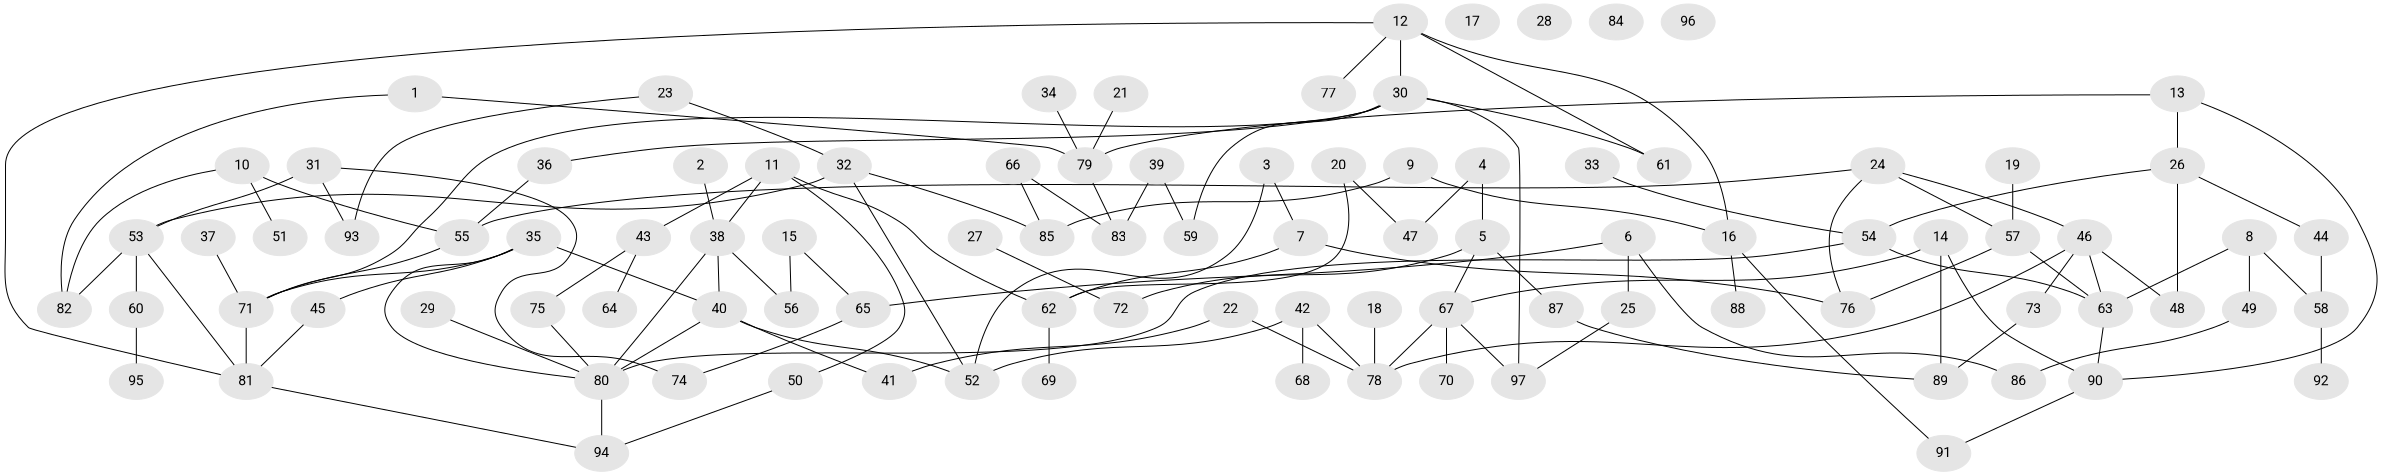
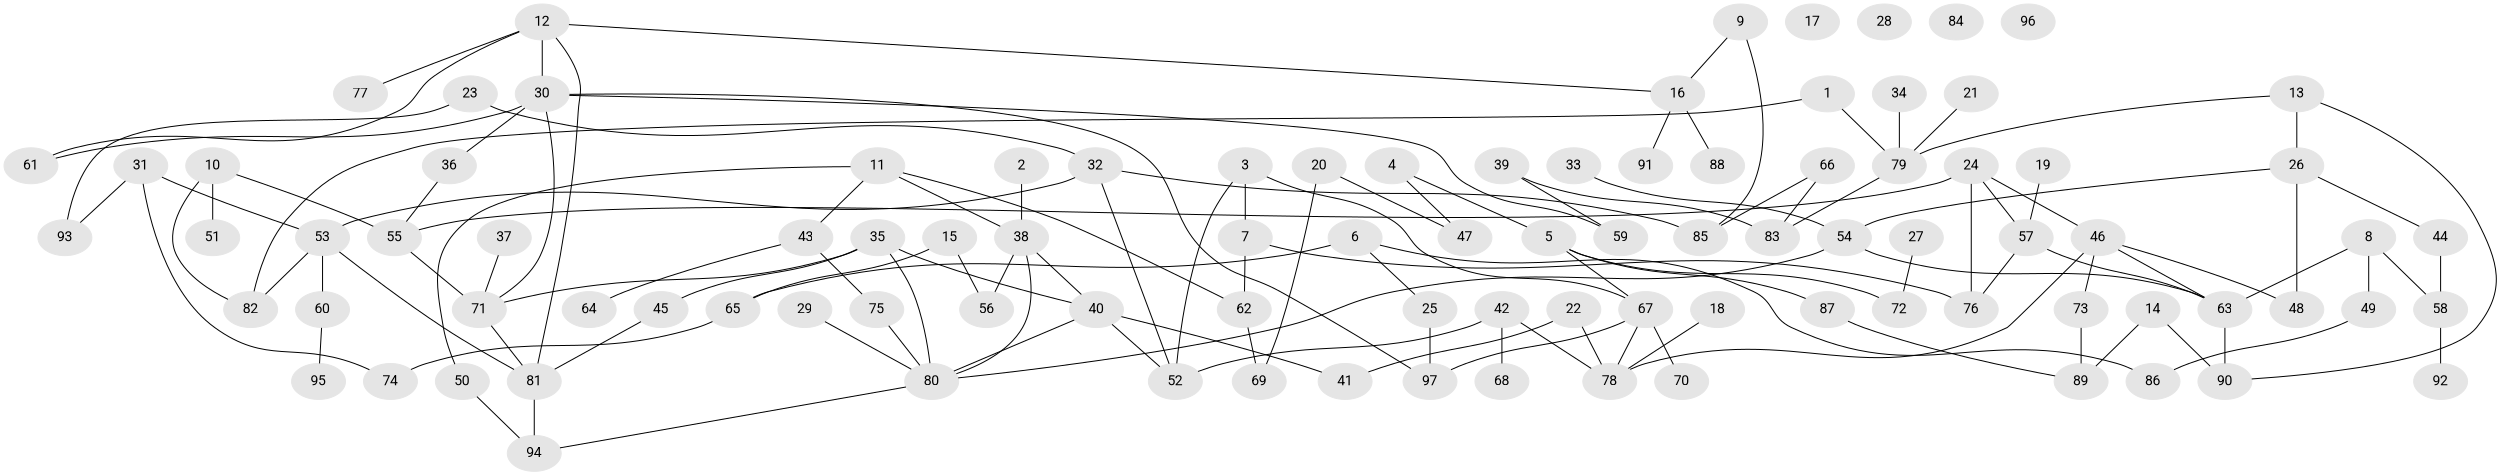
edge "14" -- "67": now "3" -- "67"
edge "20" -- "62": now "20" -- "69"
edge "90" -- "91": removed
